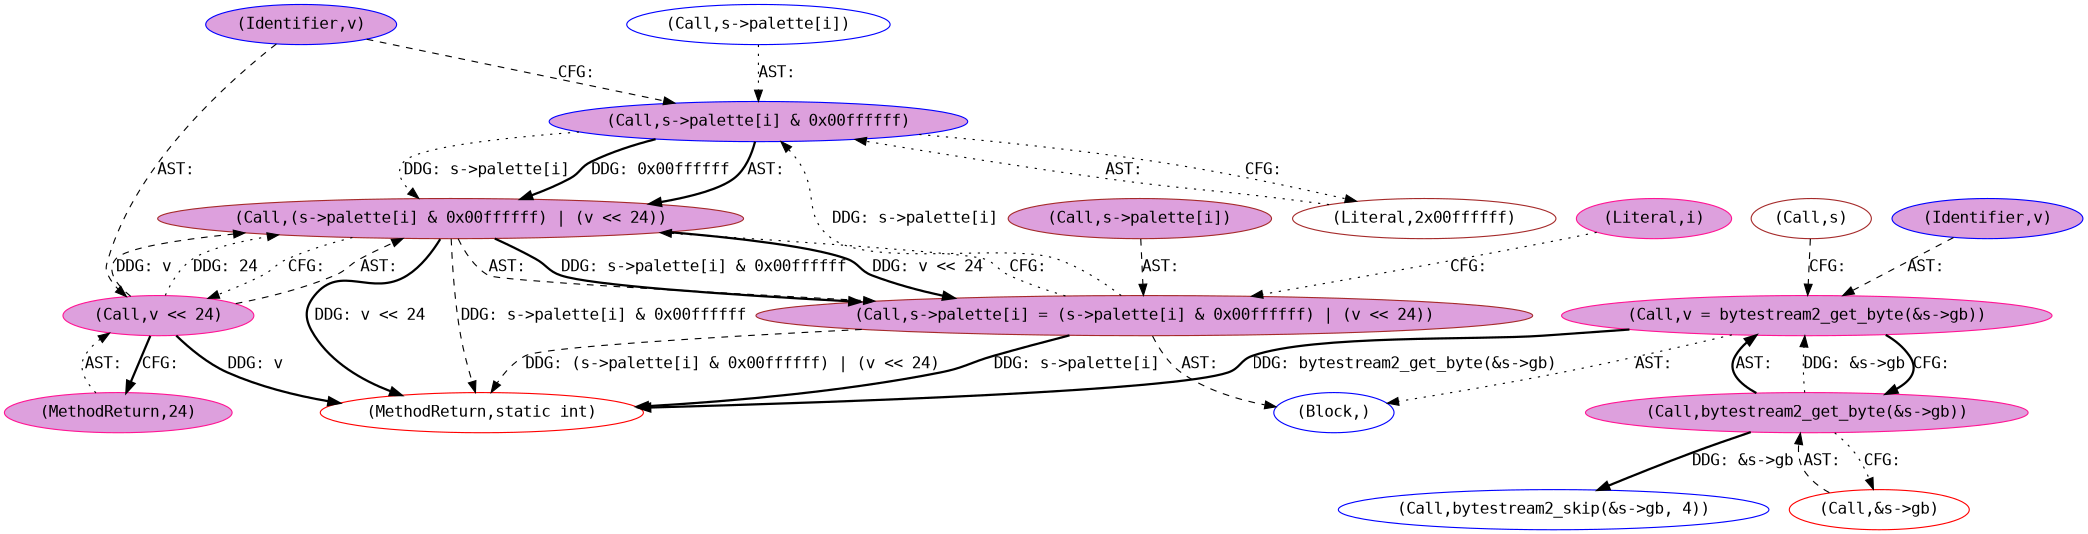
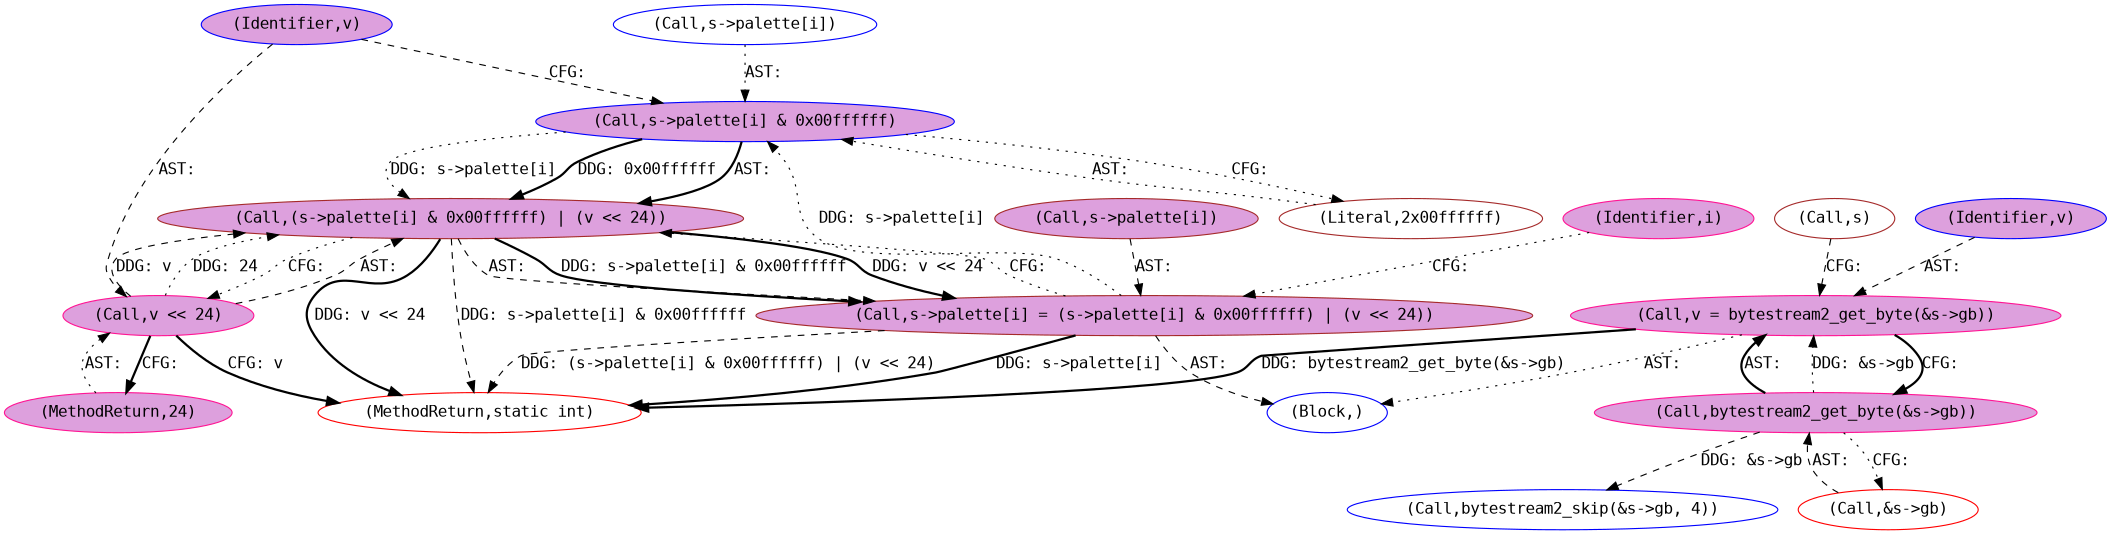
node "(Literal,i)": label "(Literal,i)" -> "(Identifier,i)"
edge "(Call,v << 24)" -> "(MethodReturn,static int)": label "DDG: v" -> "CFG: v"
edge "(Call,bytestream2_get_byte(&s->gb))" -> "(Call,bytestream2_skip(&s->gb, 4))": style bold -> dashed
